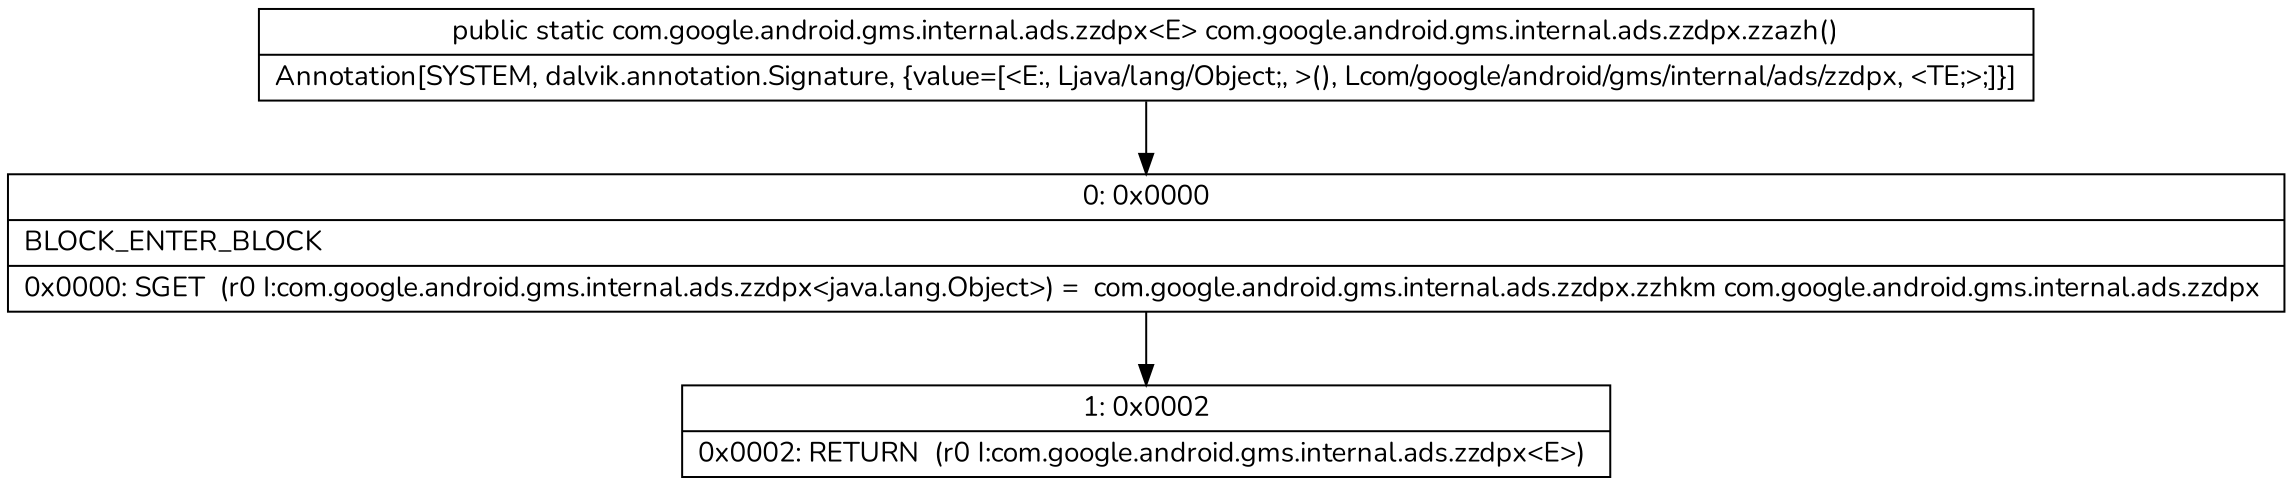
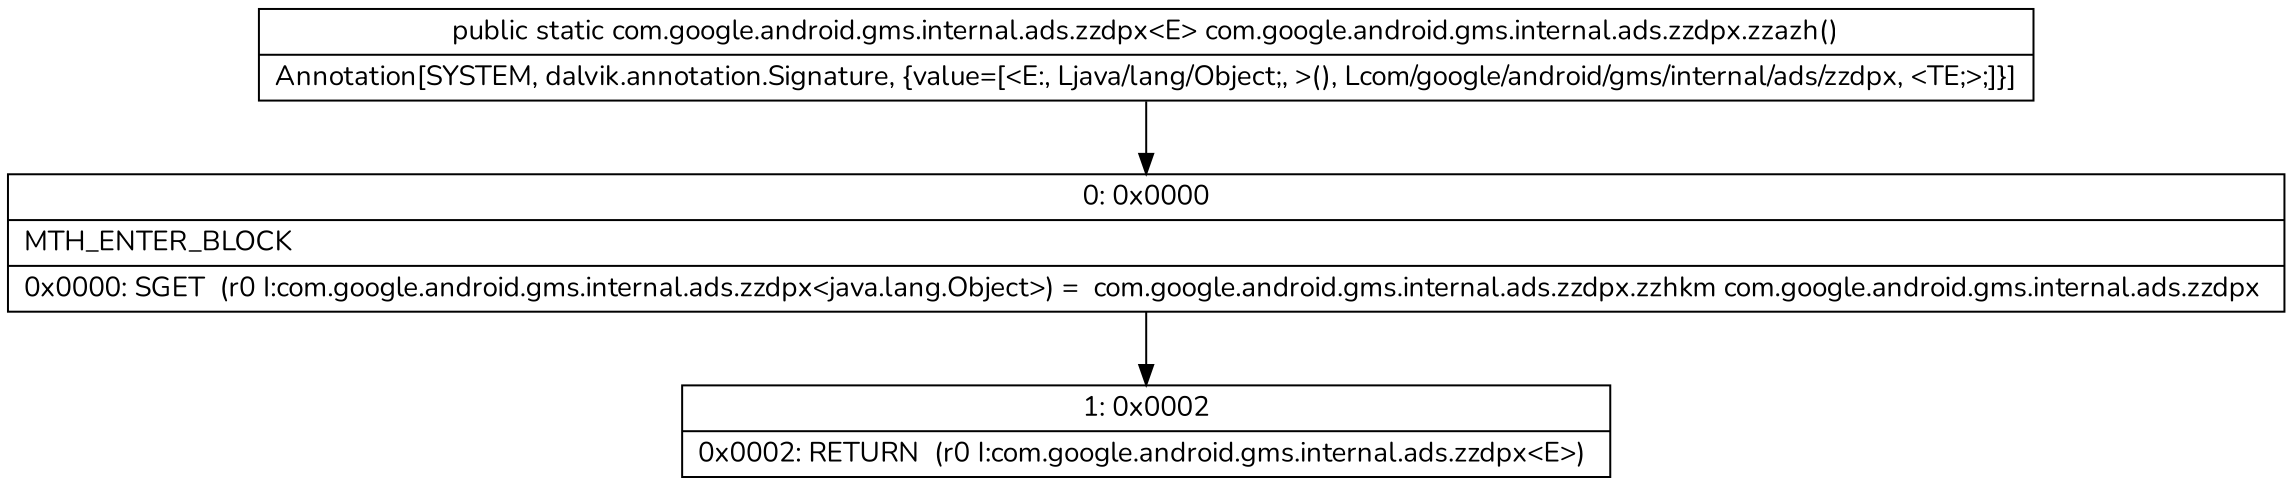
node "0: 0x0000": text "BLOCK_ENTER_BLOCK" -> "MTH_ENTER_BLOCK"
